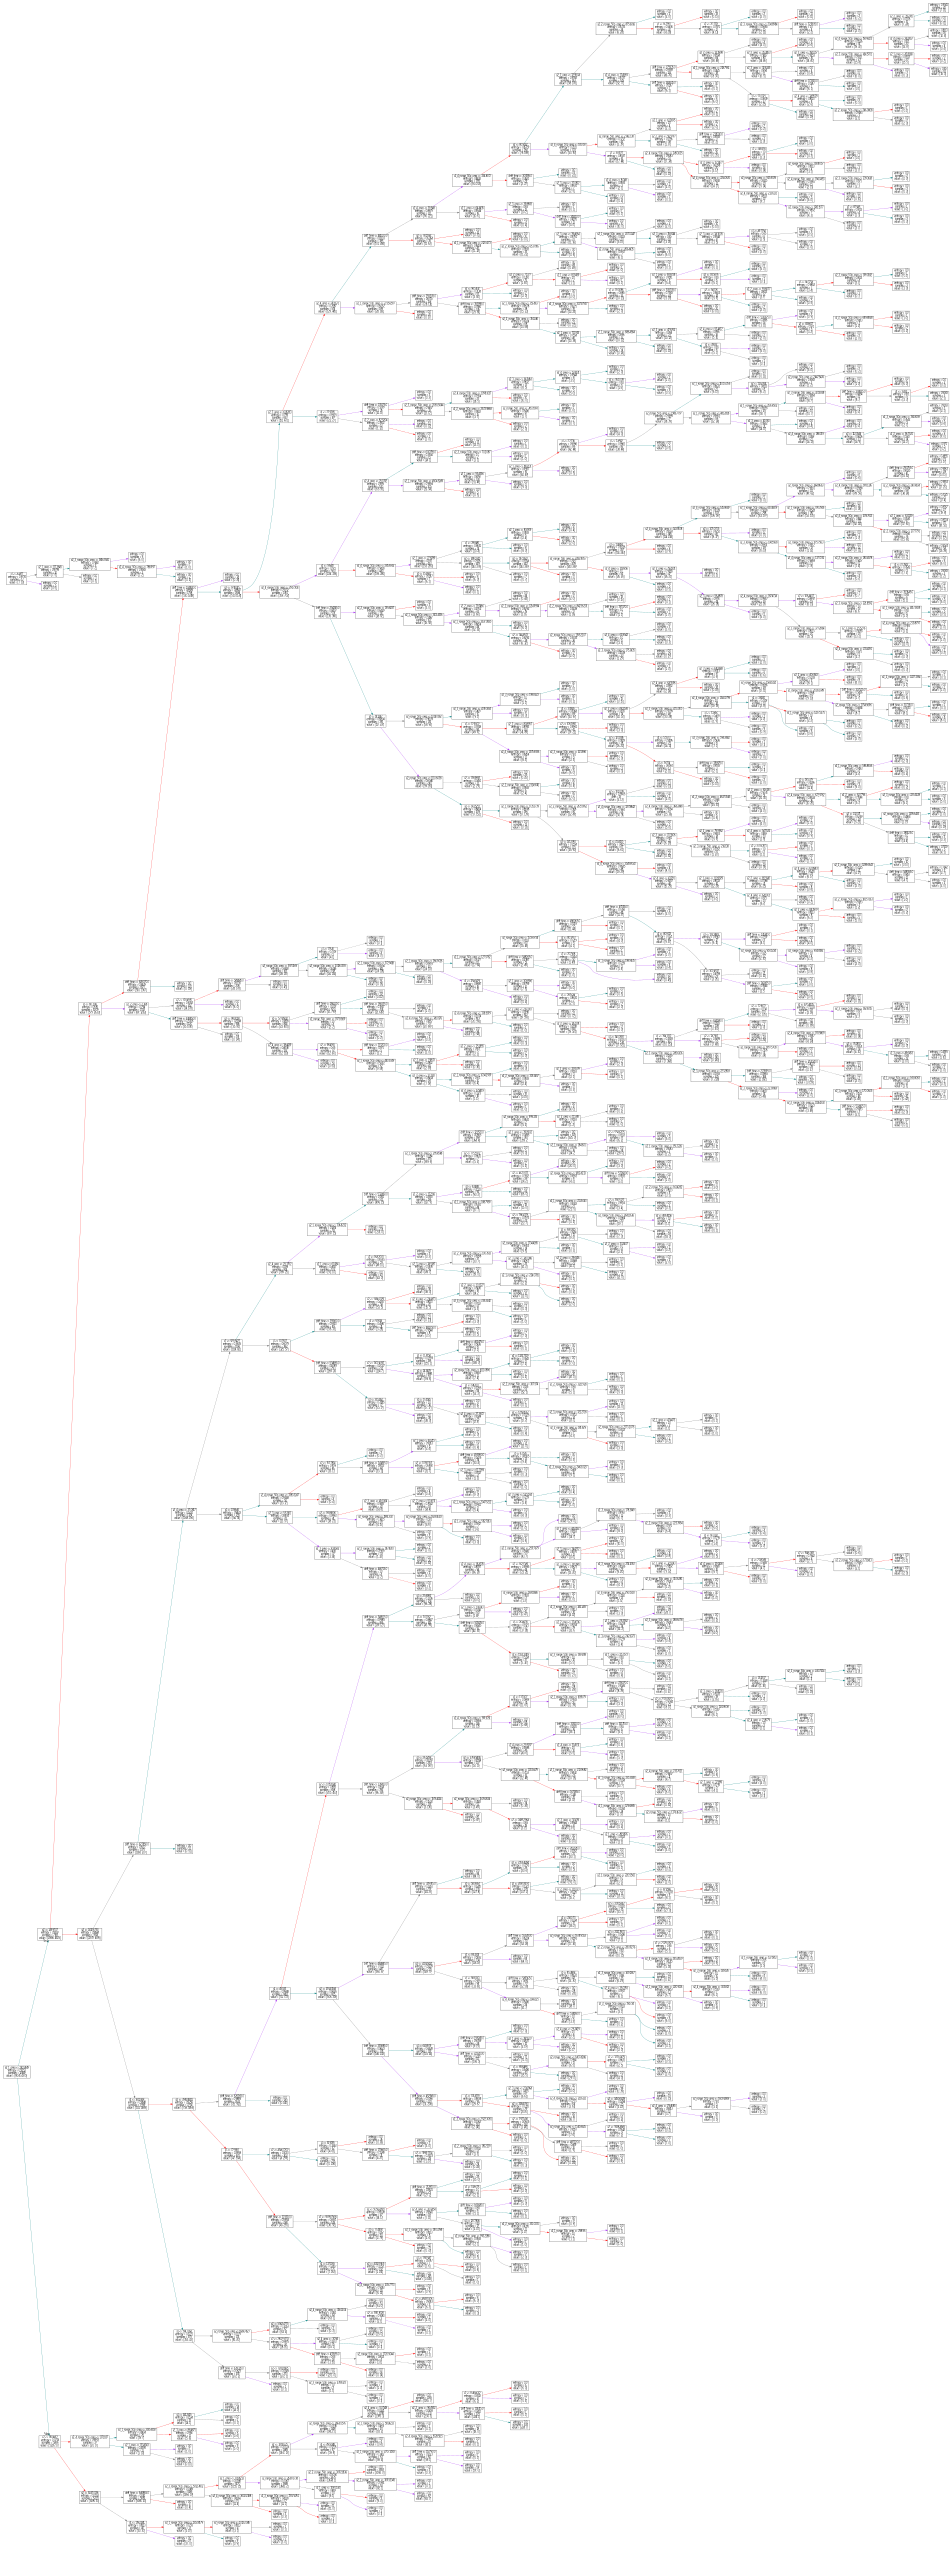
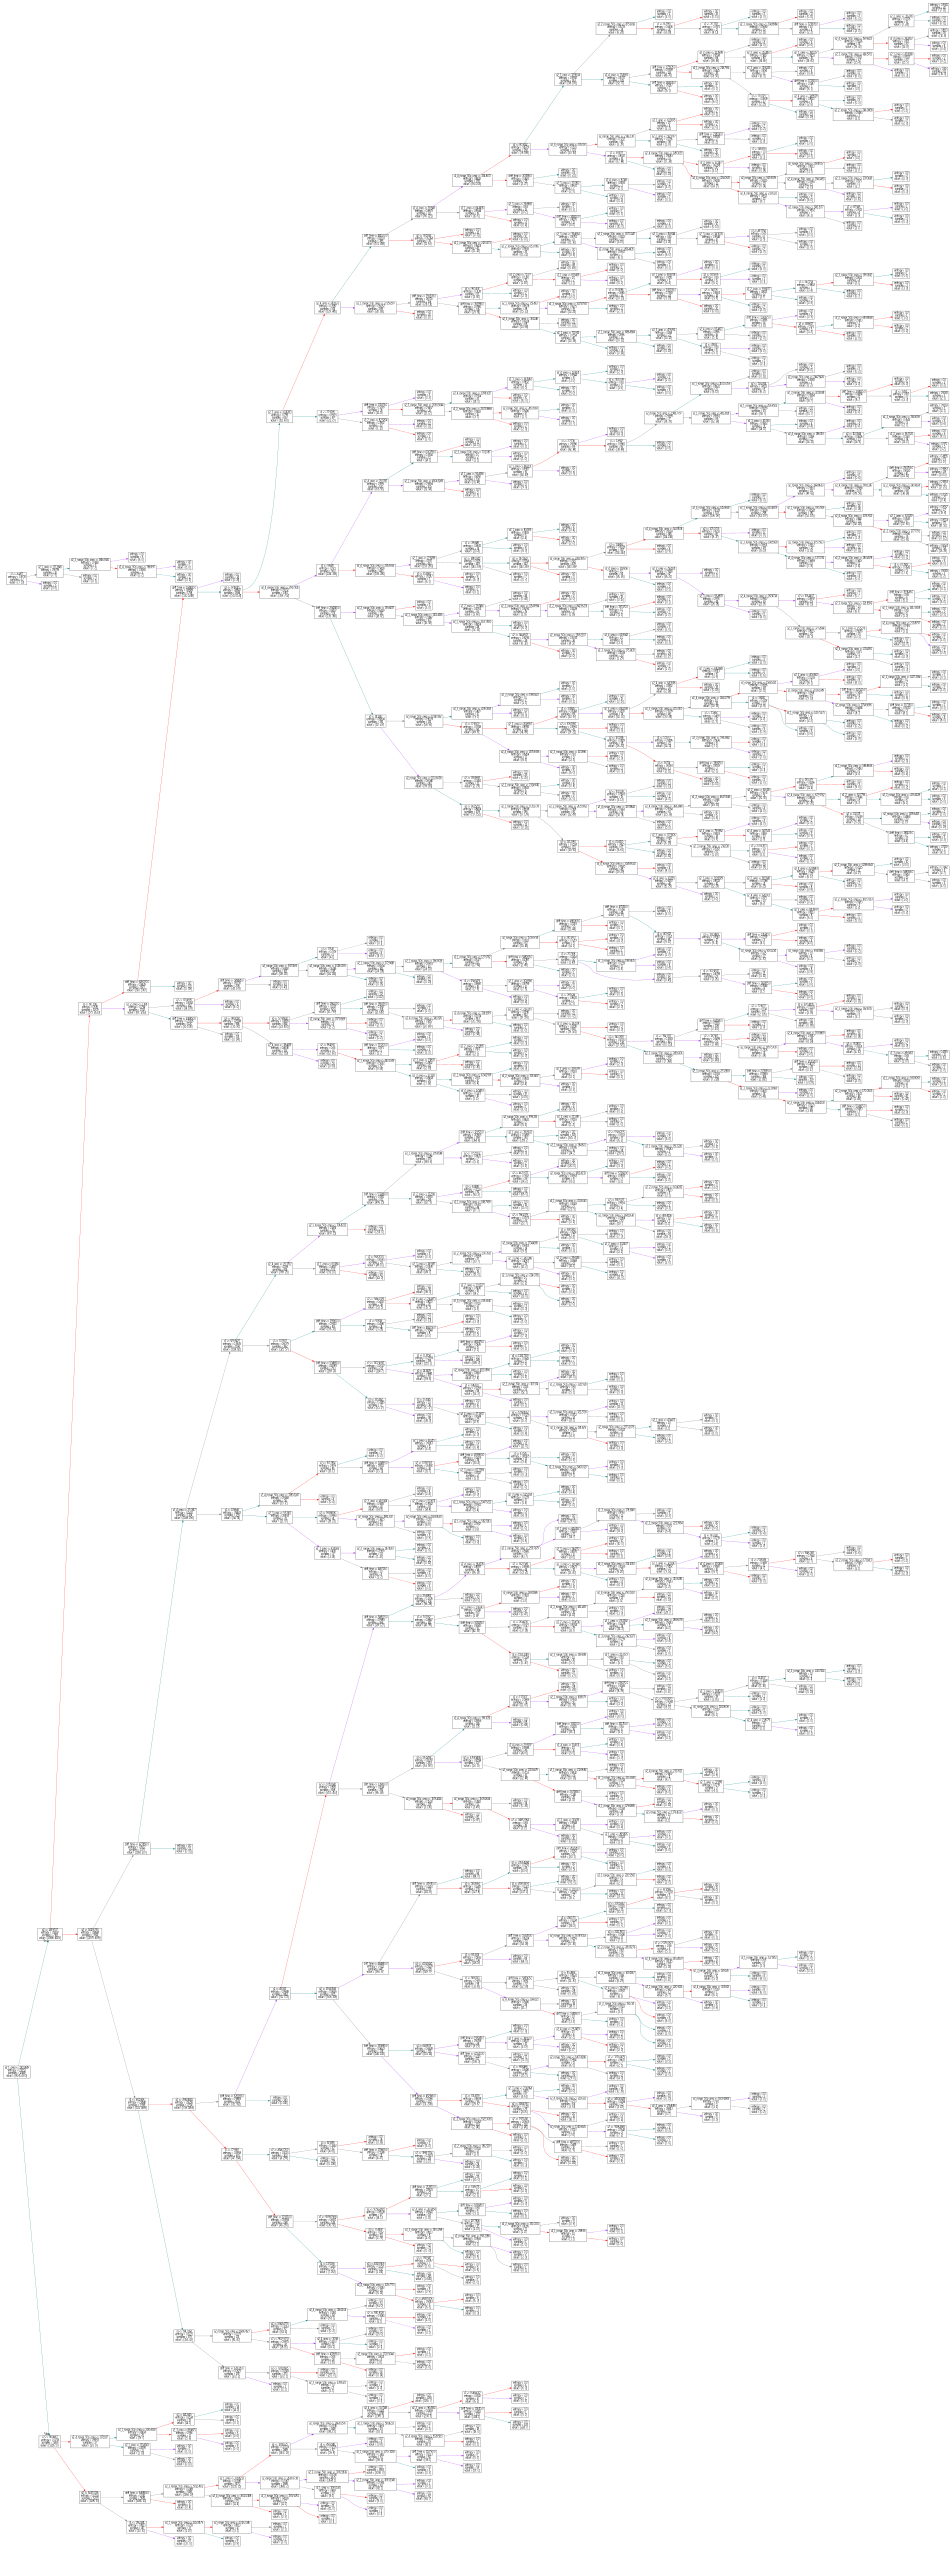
node "s2 <= 101.009 entropy = 0.5665 drift = 15 value = [2, 13]": label "s2 <= 101.009 entropy = 0.5665 drift = 15 value = [2, 13]" -> "s2 <= 101.009 entropy = 0.5665 samples = 15 value = [2, 13]"
edge "s2 <= 80.9113 entropy = 0.7121 samples = 46 value = [9, 37]" -> "s1 <= 302.4537 entropy = 0.4798 samples = 29 value = [3, 26]": now "entropy = 0.0 samples = 45 value = [0, 45]" -> "s1 <= 302.4537 entropy = 0.4798 samples = 29 value = [3, 26]"
edge "s2 <= 2160.73 entropy = 0.3034 samples = 37 value = [35, 2]" -> "s2 <= 2005.667 entropy = 0.1831 samples = 36 value = [35, 1]": color red -> teal
